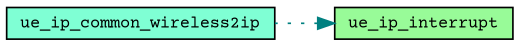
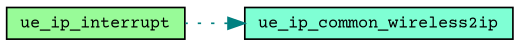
edge "ue_ip_common_wireless2ip" -> "ue_ip_interrupt": reversed
